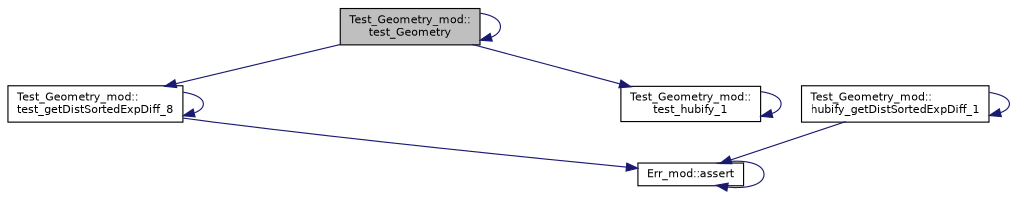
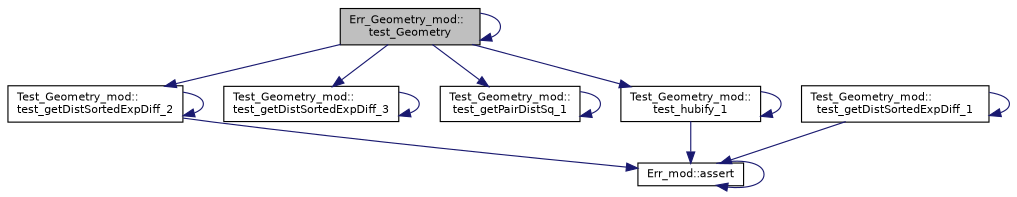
node "Test_Geometry_mod:: test_Geometry": label "Test_Geometry_mod:: test_Geometry" -> "Err_Geometry_mod:: test_Geometry"
node "Test_Geometry_mod:: test_getDistSortedExpDiff_8": label "Test_Geometry_mod:: test_getDistSortedExpDiff_8" -> "Test_Geometry_mod:: test_getDistSortedExpDiff_2"
node "Test_Geometry_mod:: test_getDistSortedExpDiff_3": added
node "Test_Geometry_mod:: test_getPairDistSq_1": added
node "Test_Geometry_mod:: hubify_getDistSortedExpDiff_1": label "Test_Geometry_mod:: hubify_getDistSortedExpDiff_1" -> "Test_Geometry_mod:: test_getDistSortedExpDiff_1"
edge "Test_Geometry_mod:: test_hubify_1" -> "Err_mod::assert": added
